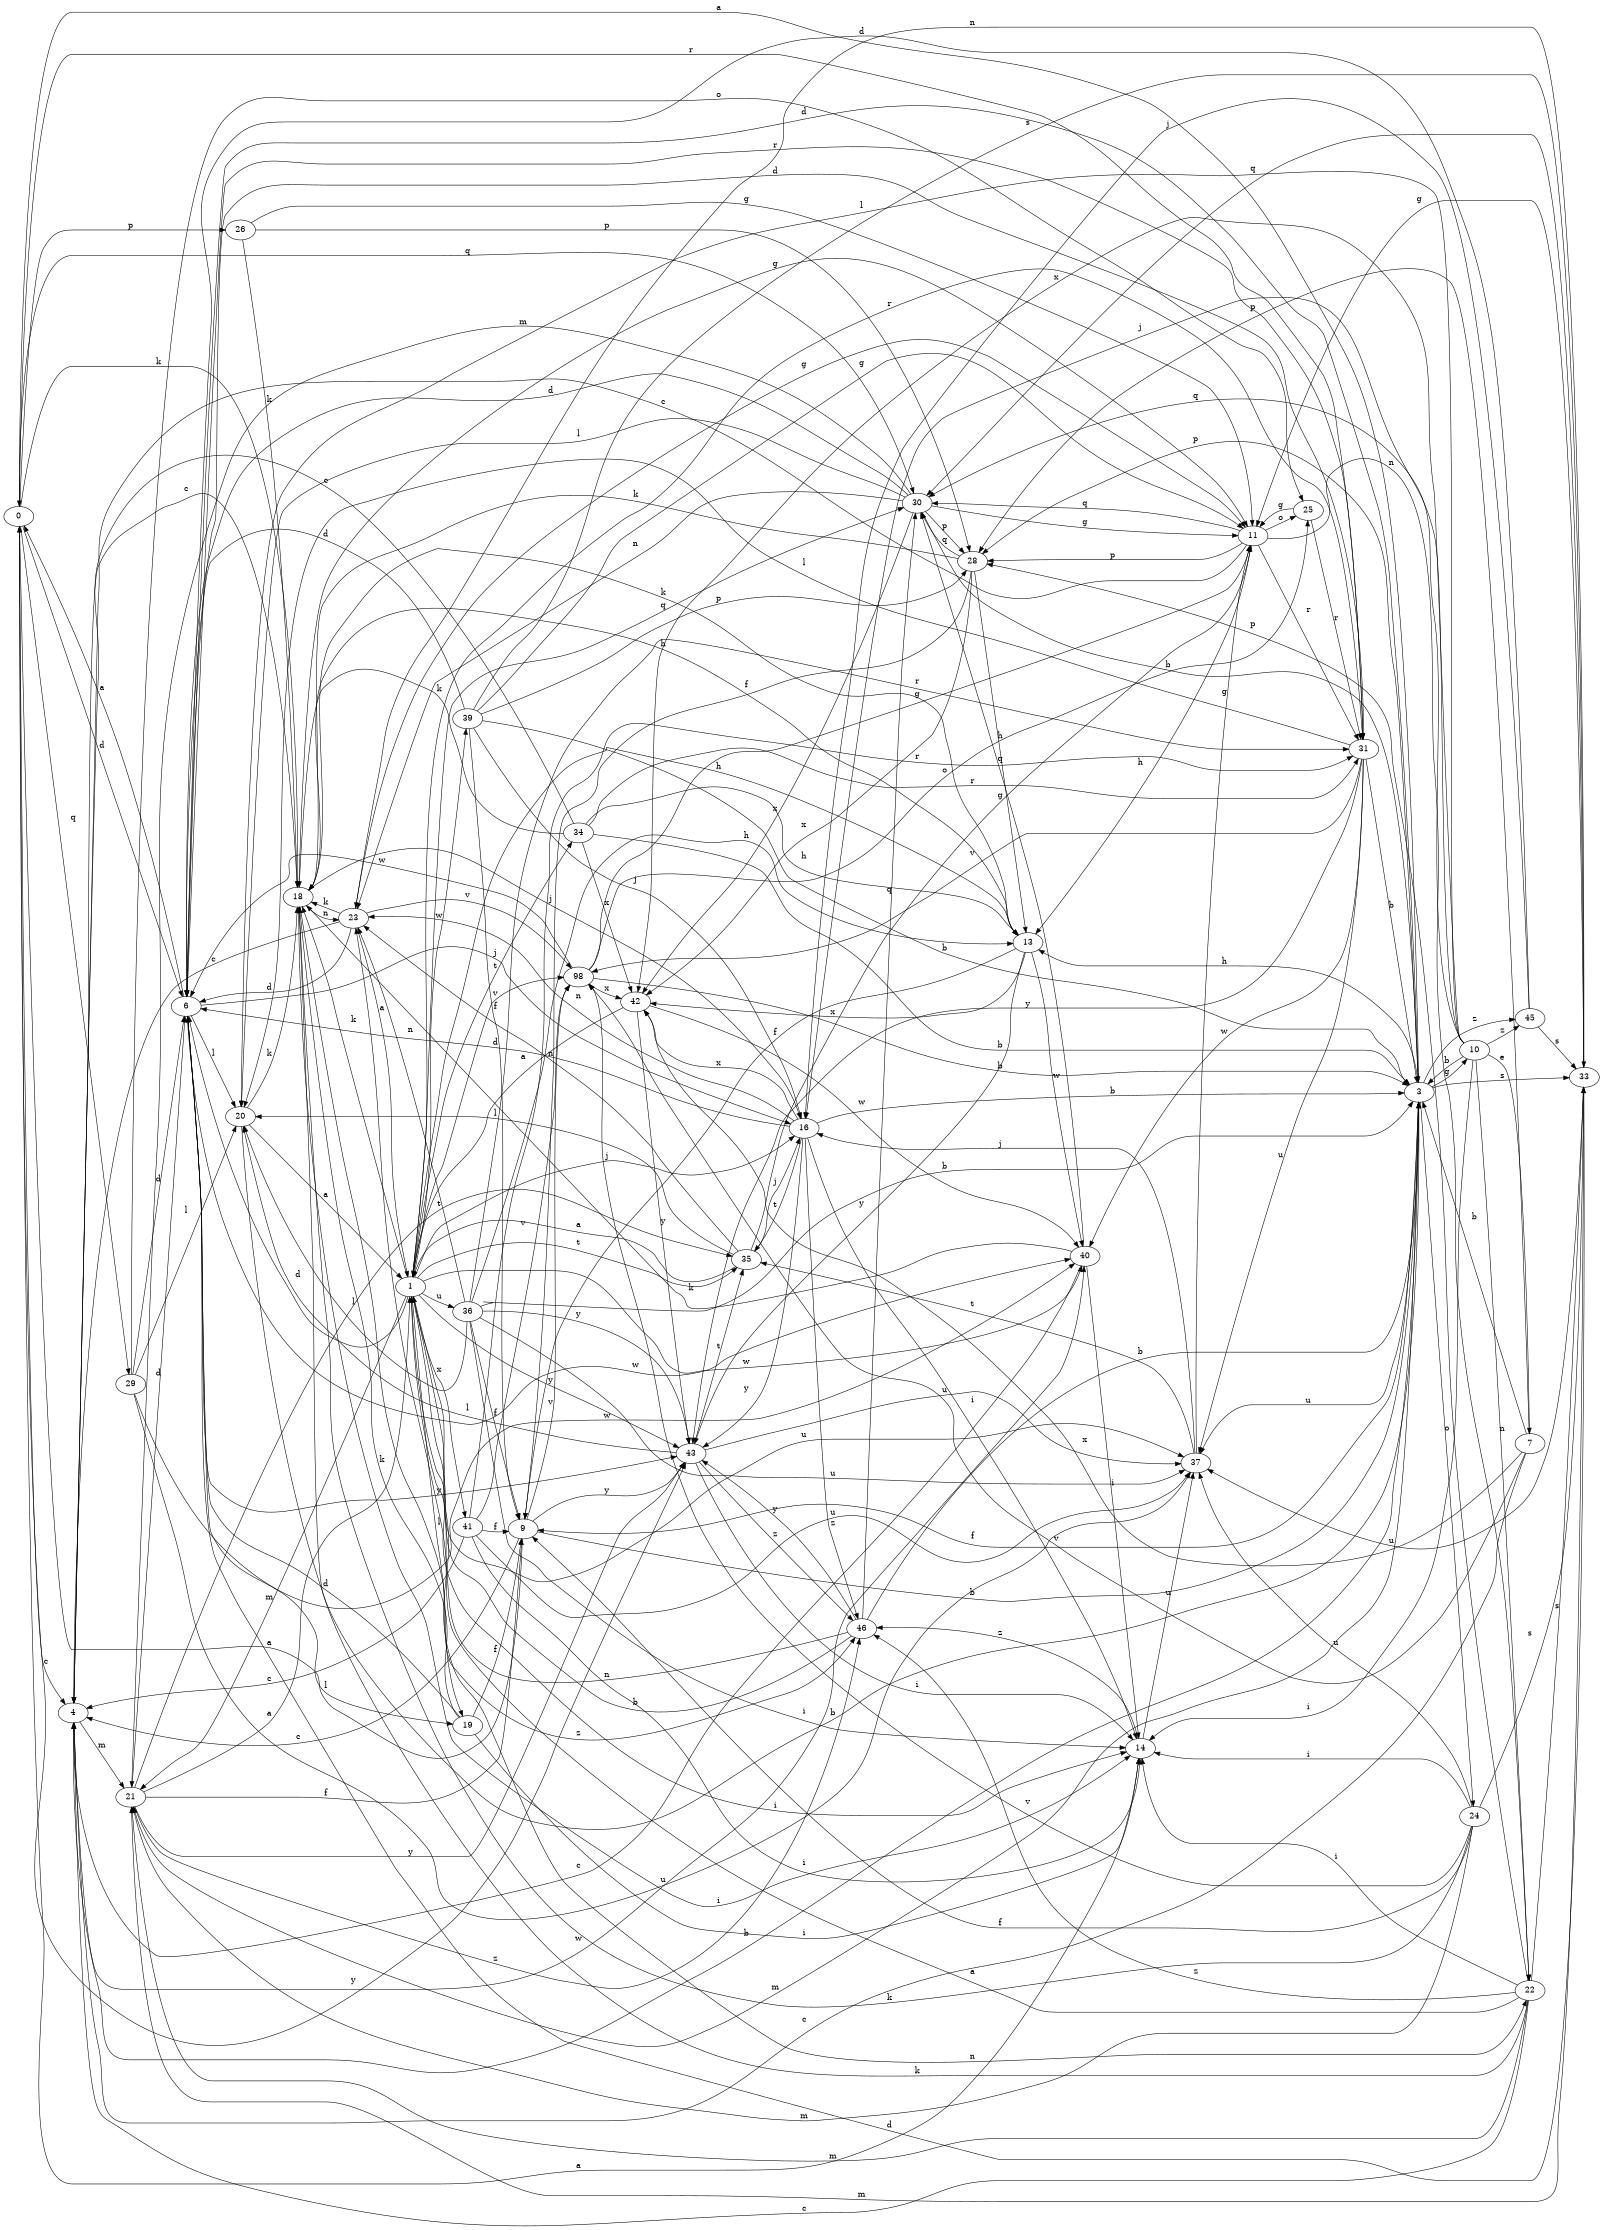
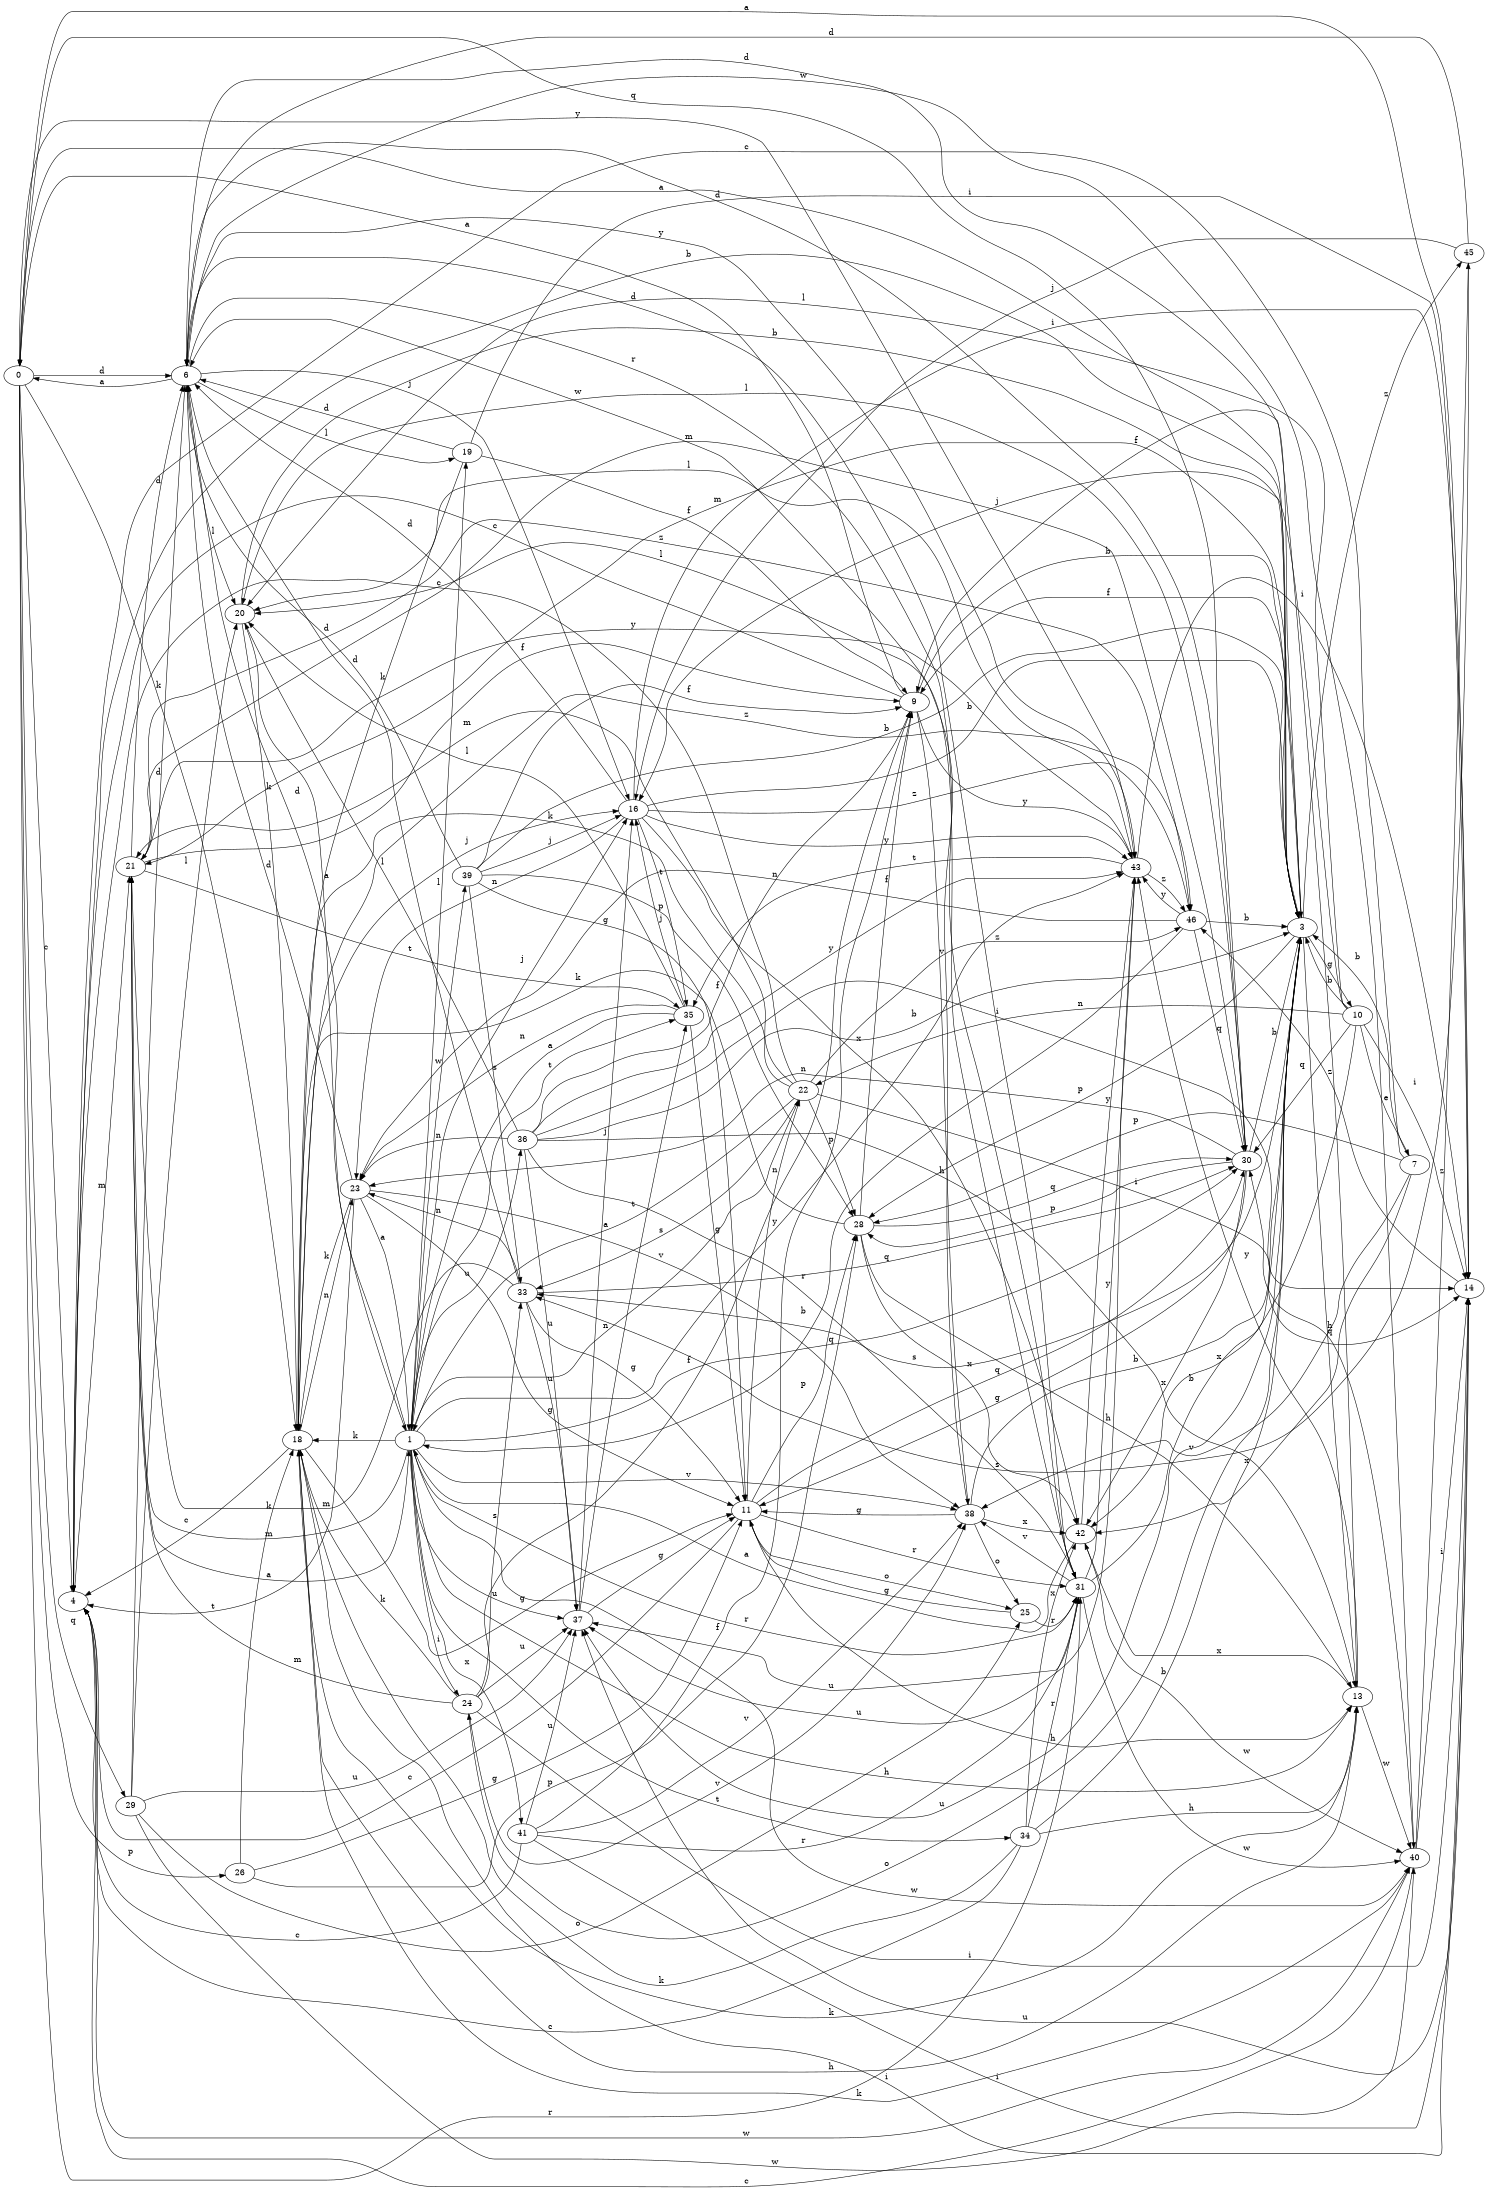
edge "23" -> "4": label "c" -> "t"
node "98": label "98" -> "38"
edge "10" -> "45": now "40" -> "45"
edge "1" -> "14": now "1" -> "24"
